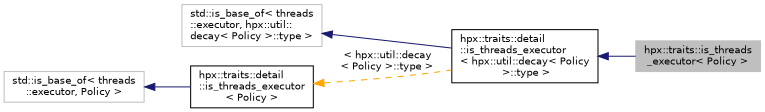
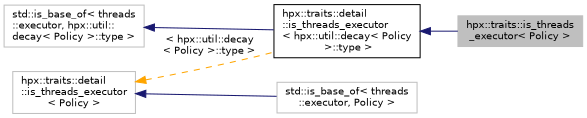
edge "hpx::traits::detail ::is_threads_executor < Policy >" -> "std::is_base_of< threads ::executor, Policy >": reversed
node "hpx::traits::detail ::is_threads_executor < Policy >": color black -> grey75
